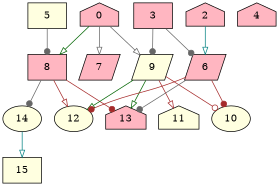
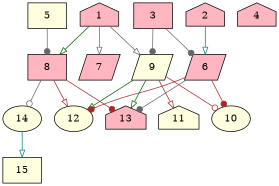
node "0": label "0" -> "1"
edge "8" -> "14": arrowhead dot -> odot
